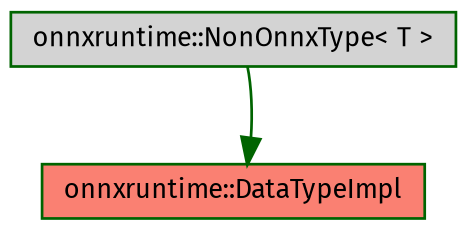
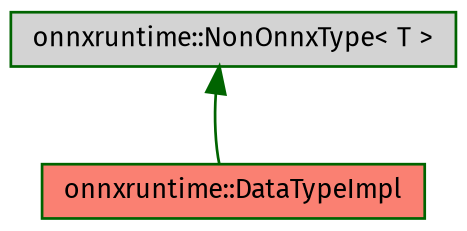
edge "onnxruntime::NonOnnxType< T >" -> "onnxruntime::DataTypeImpl": reversed
